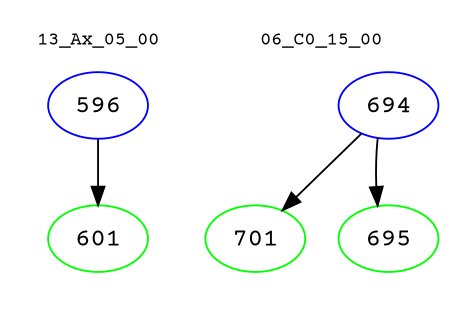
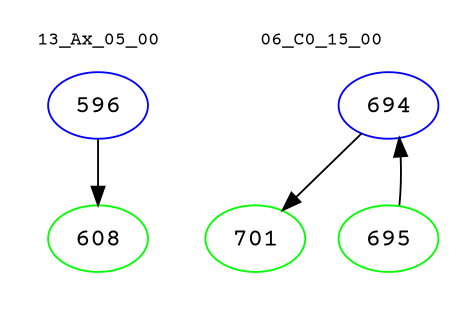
edge "694" -> "695": reversed
node "601": label "601" -> "608"
